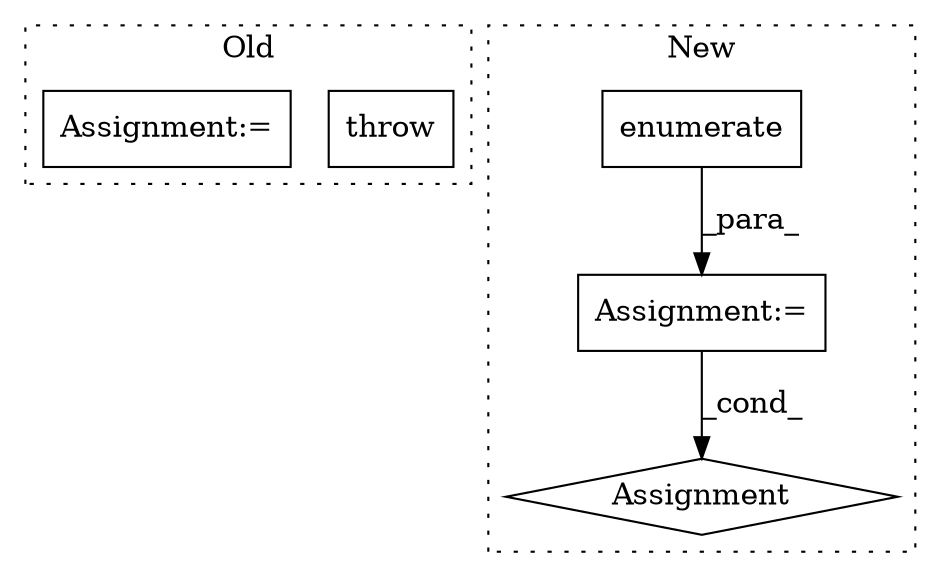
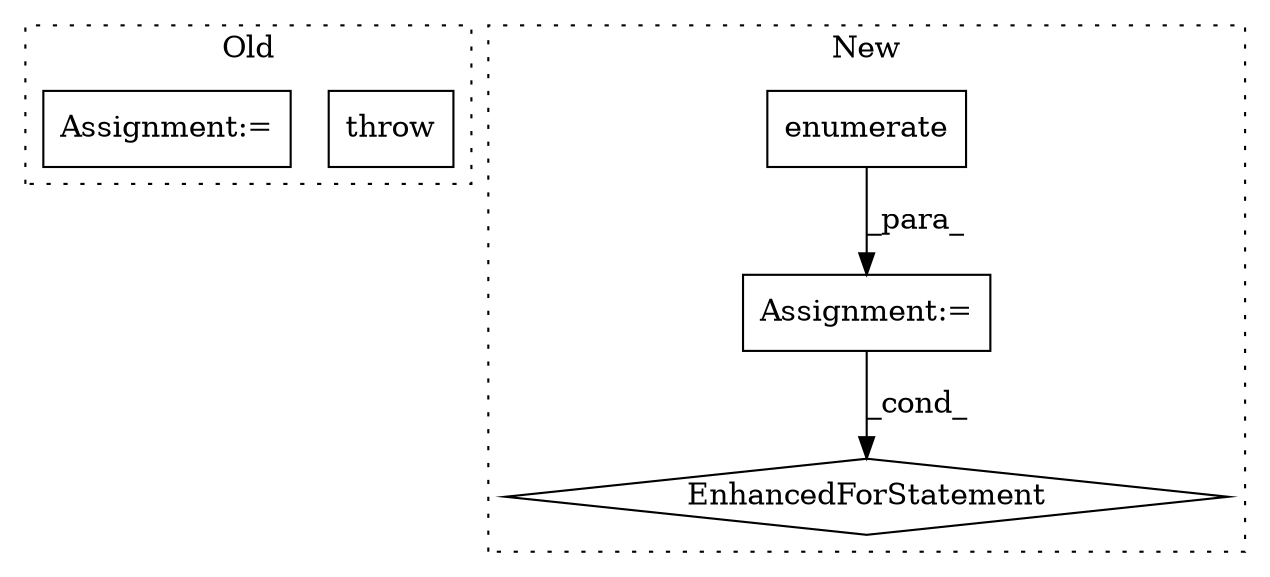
node "Assignment": label "Assignment" -> "EnhancedForStatement"
